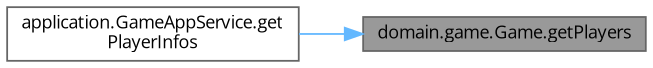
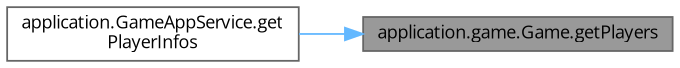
node "domain.game.Game.getPlayers": label "domain.game.Game.getPlayers" -> "application.game.Game.getPlayers"
